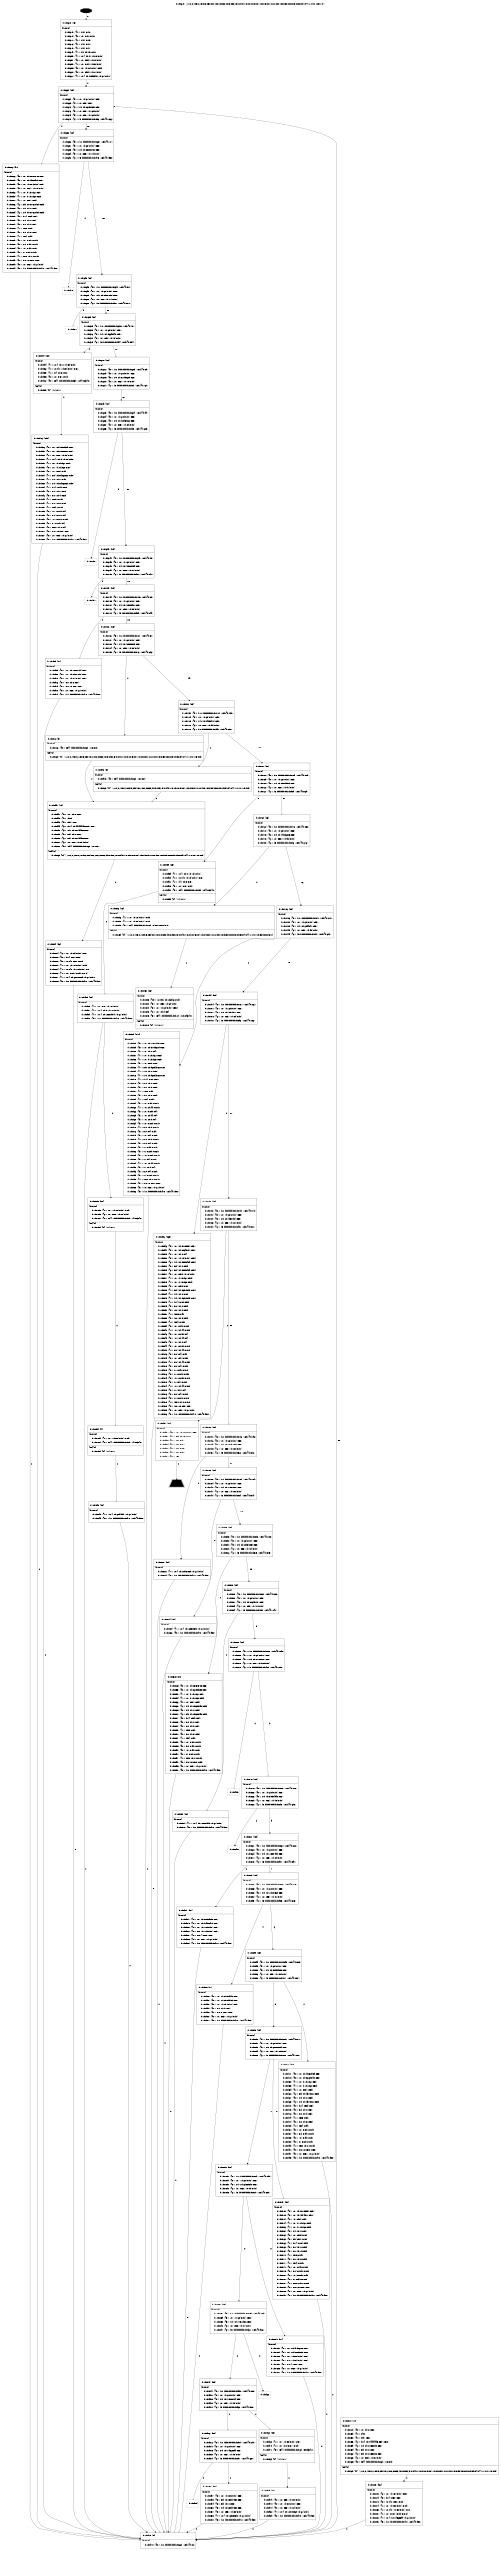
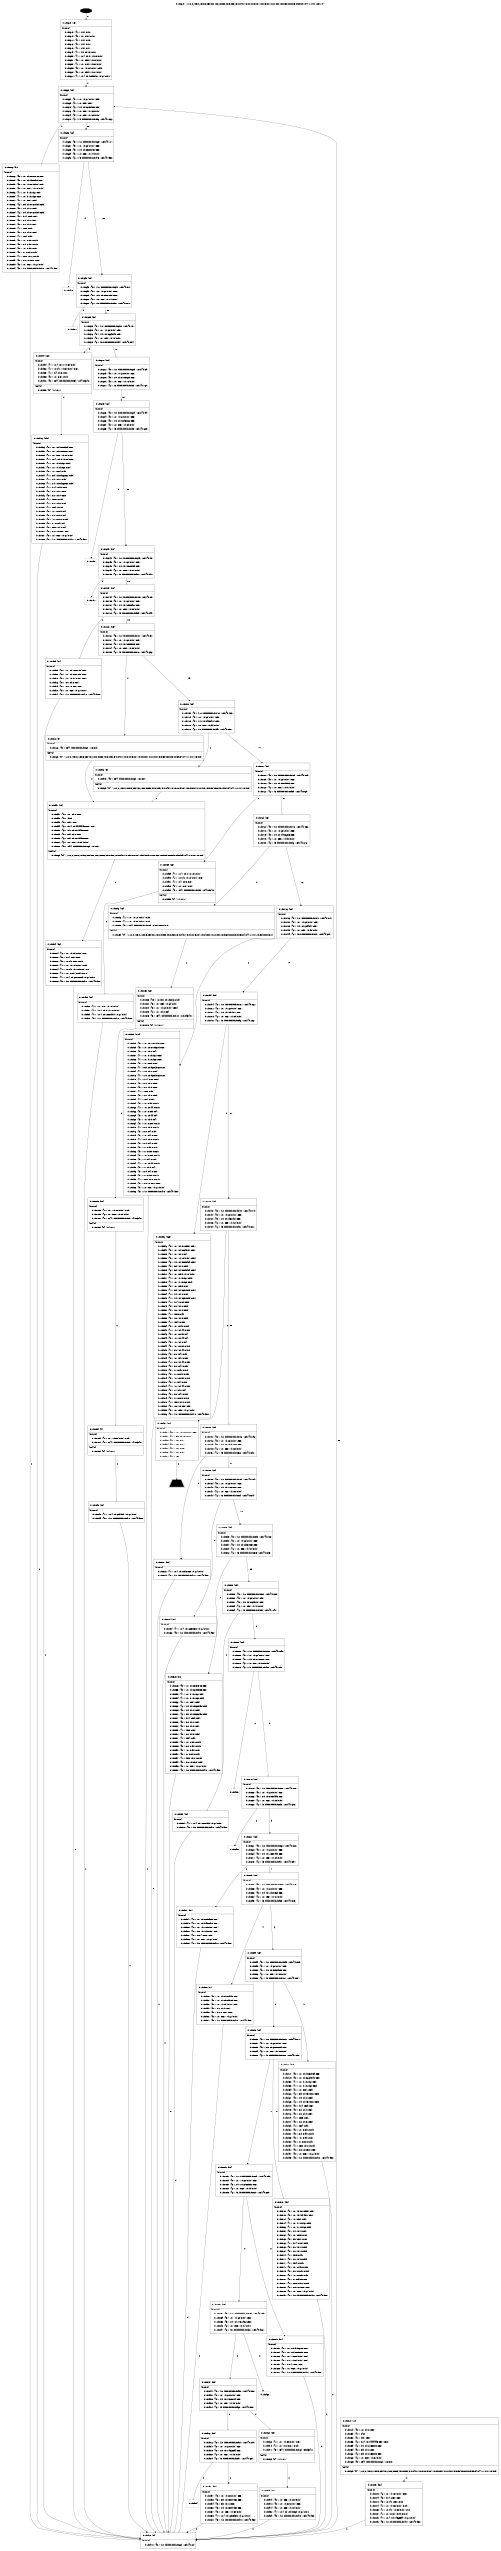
edge "0x4019c0 [23]" -> "0x401cda [15]": now "0x401cc3 [23]" -> "0x401cda [15]"
